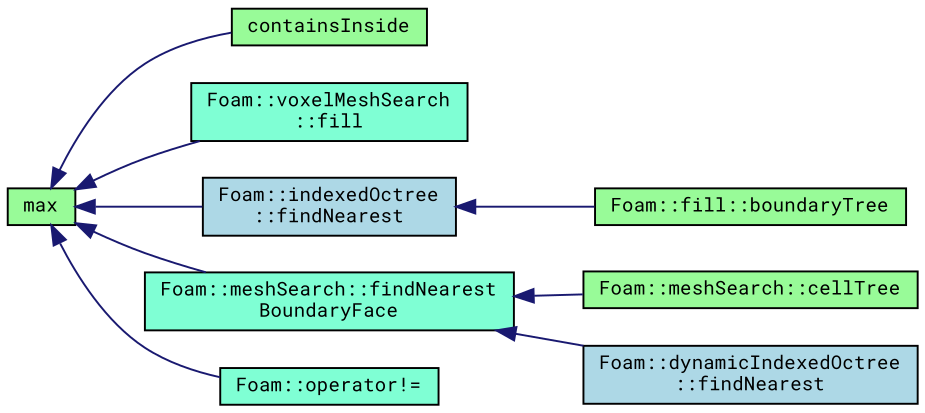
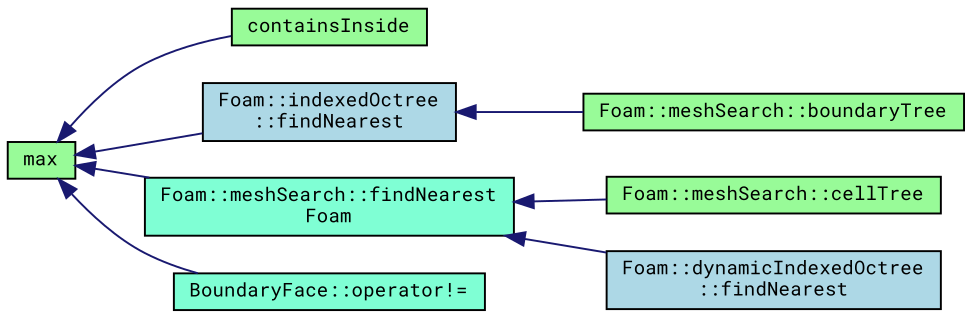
node "Foam::voxelMeshSearch ::fill": removed
node "Foam::fill::boundaryTree": label "Foam::fill::boundaryTree" -> "Foam::meshSearch::boundaryTree"
node "Foam::meshSearch::findNearest BoundaryFace": label "Foam::meshSearch::findNearest BoundaryFace" -> "Foam::meshSearch::findNearest Foam"
node "Foam::operator!=": label "Foam::operator!=" -> "BoundaryFace::operator!="
